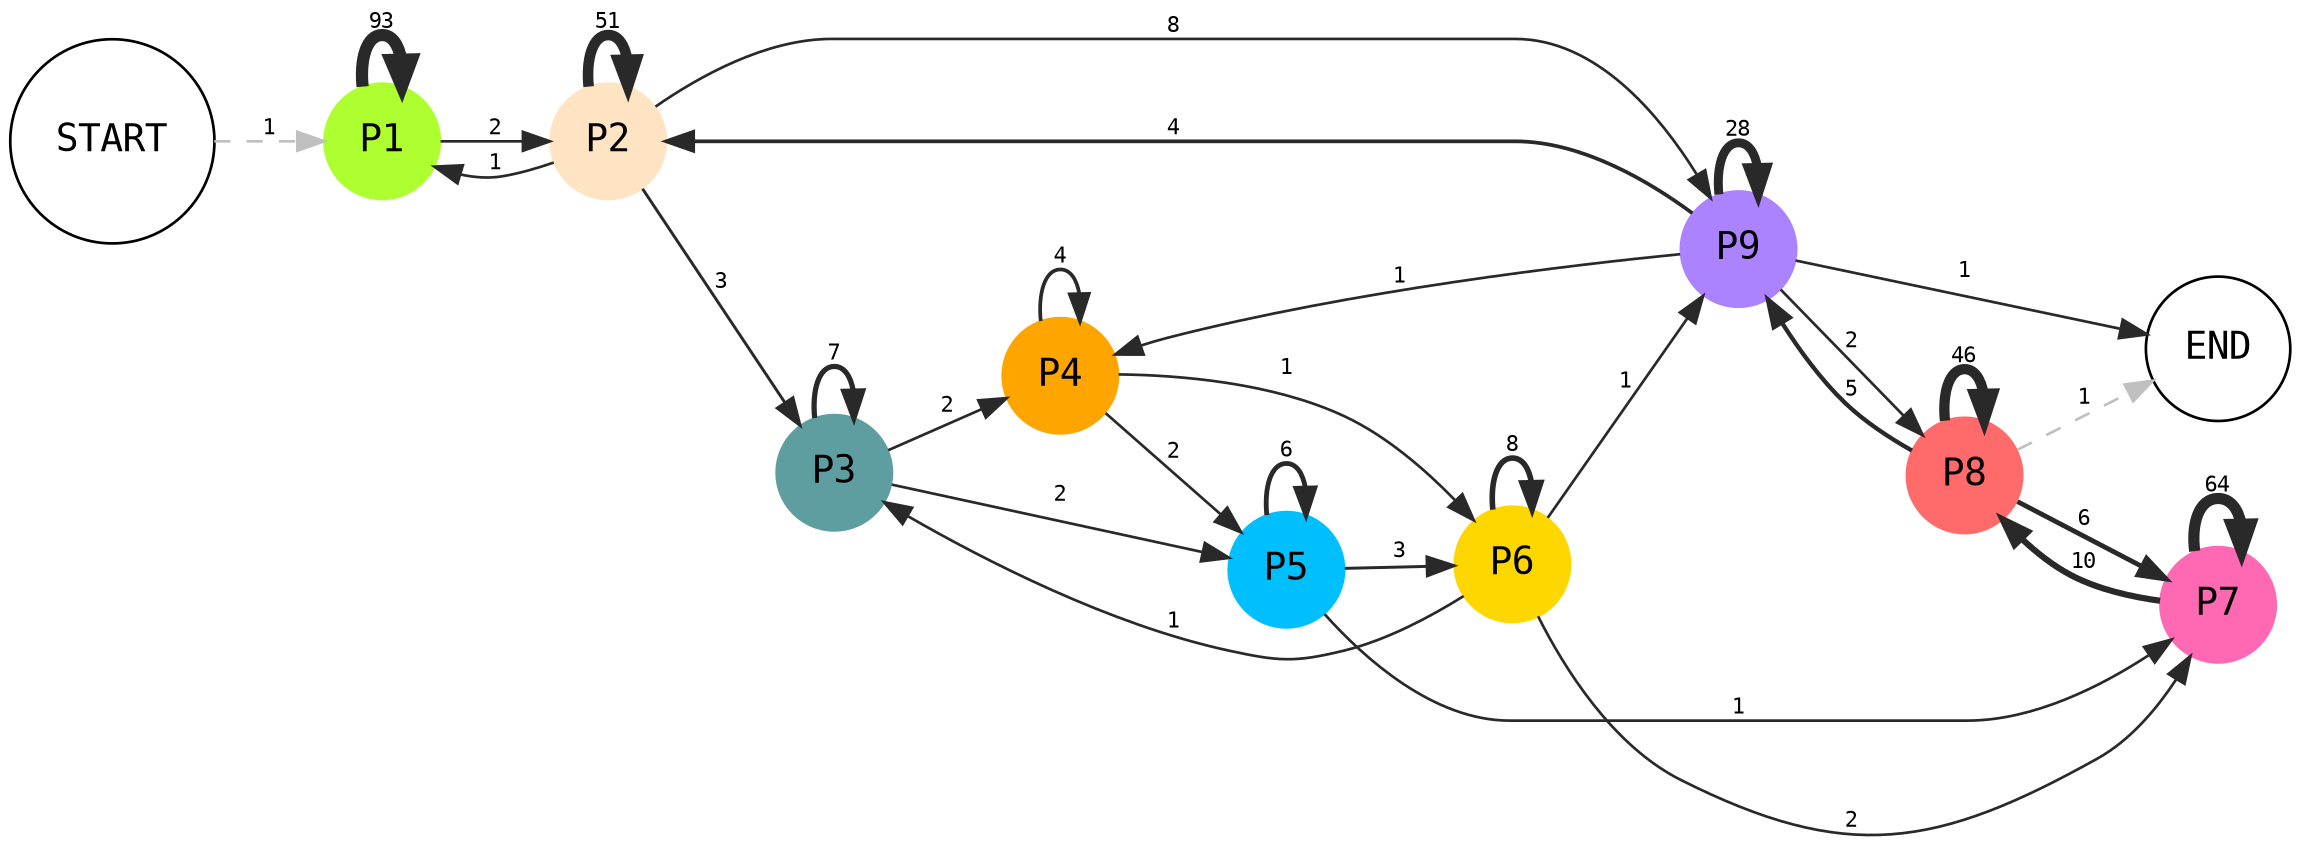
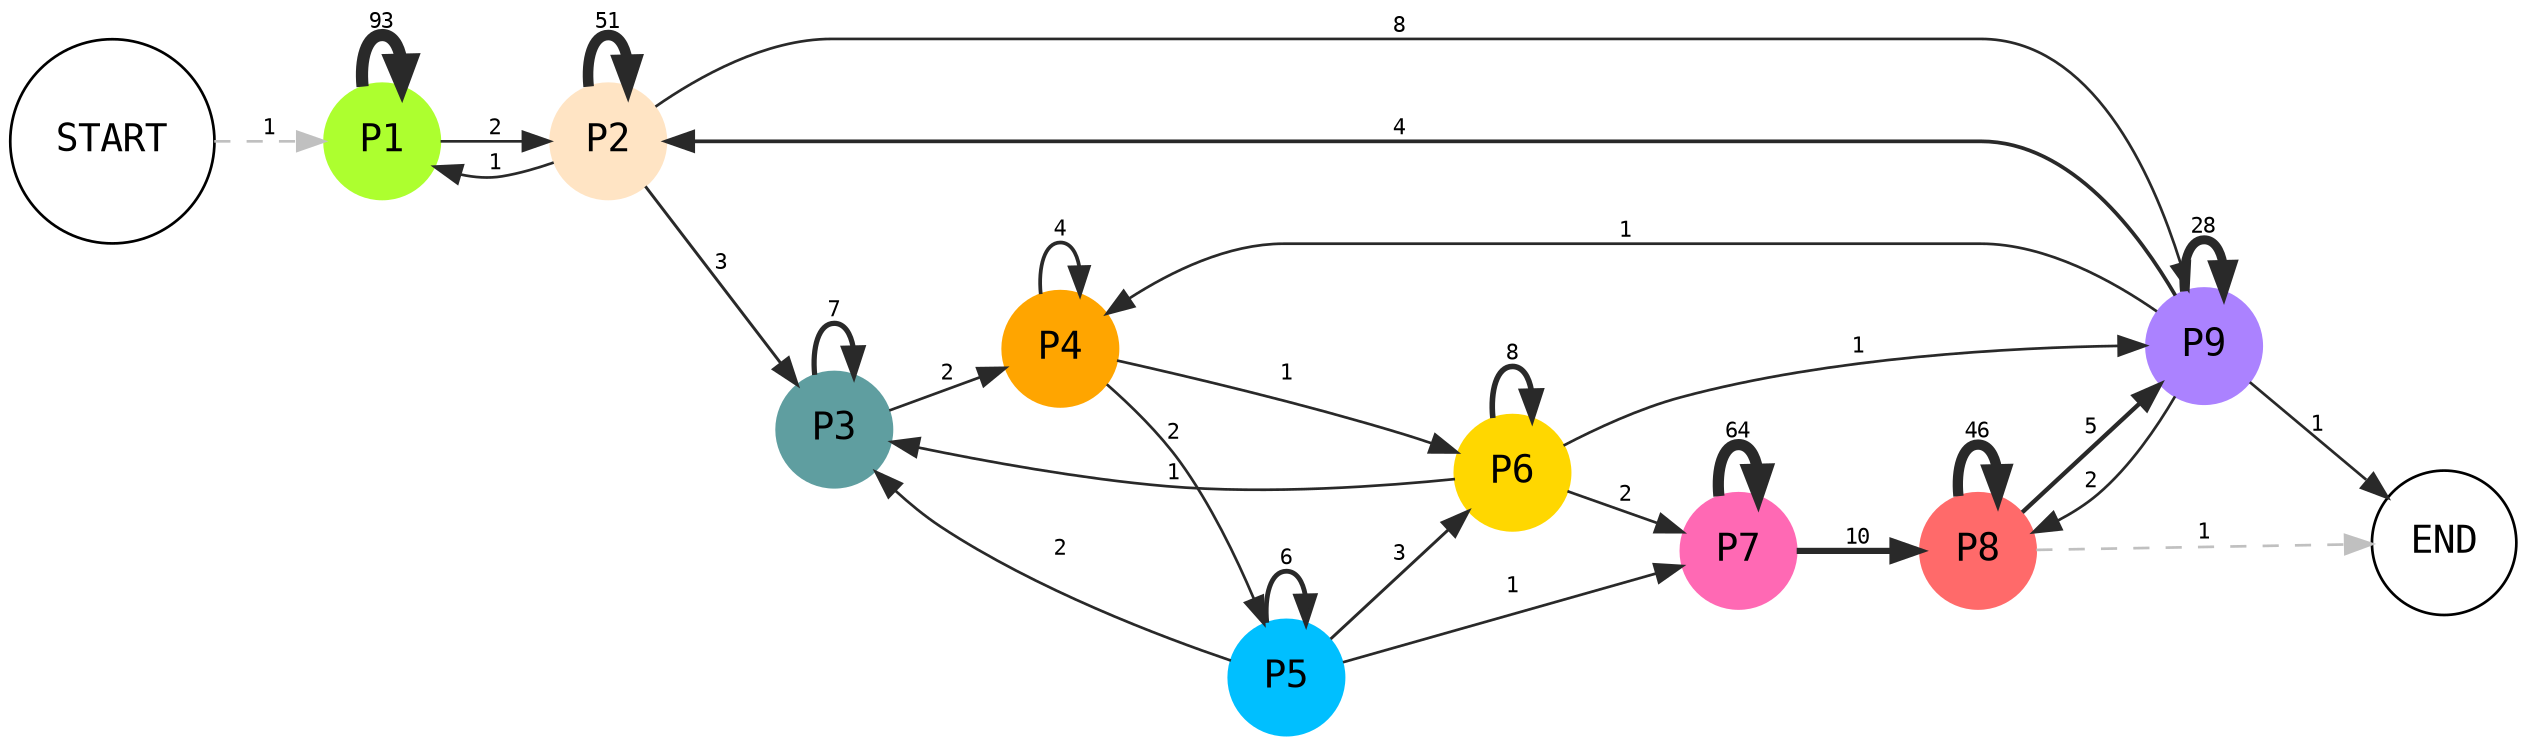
edge "P3" -> "P5": reversed
edge "P8" -> "P7": removed, label "6"
